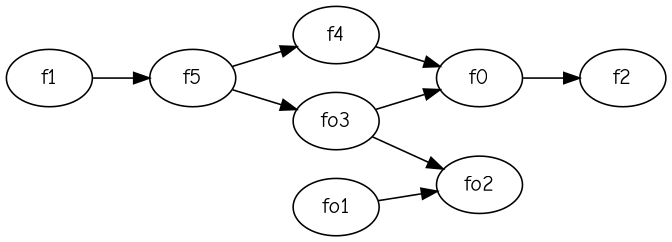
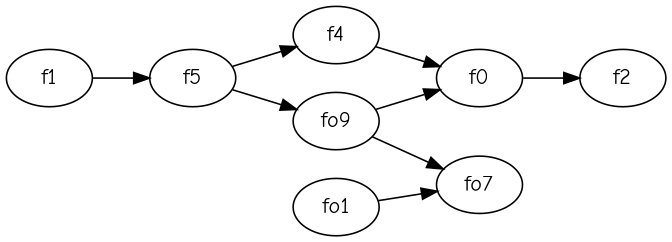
node "fo3": label "fo3" -> "fo9"
node "fo2": label "fo2" -> "fo7"
